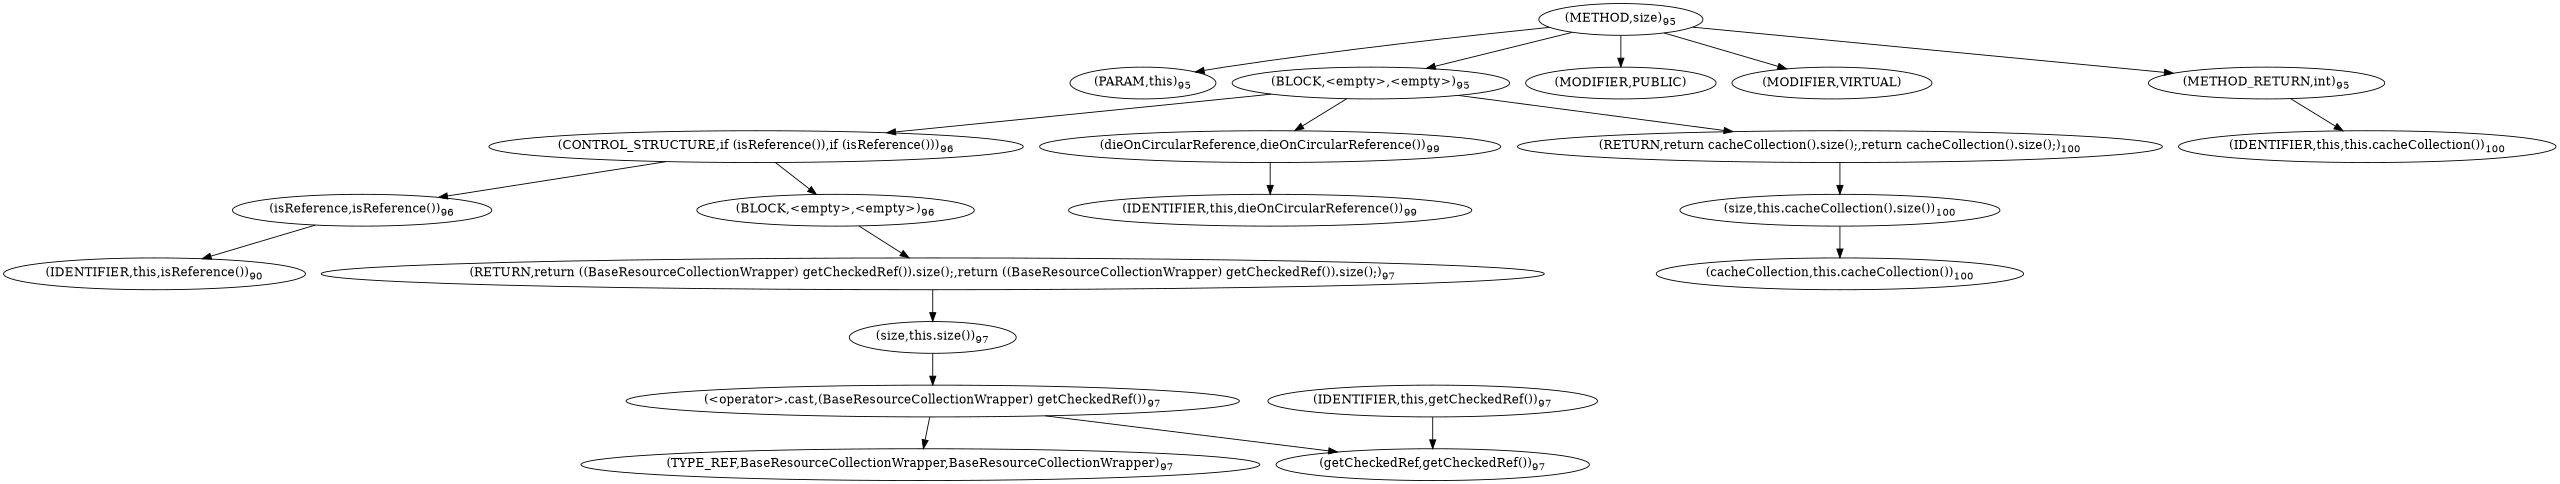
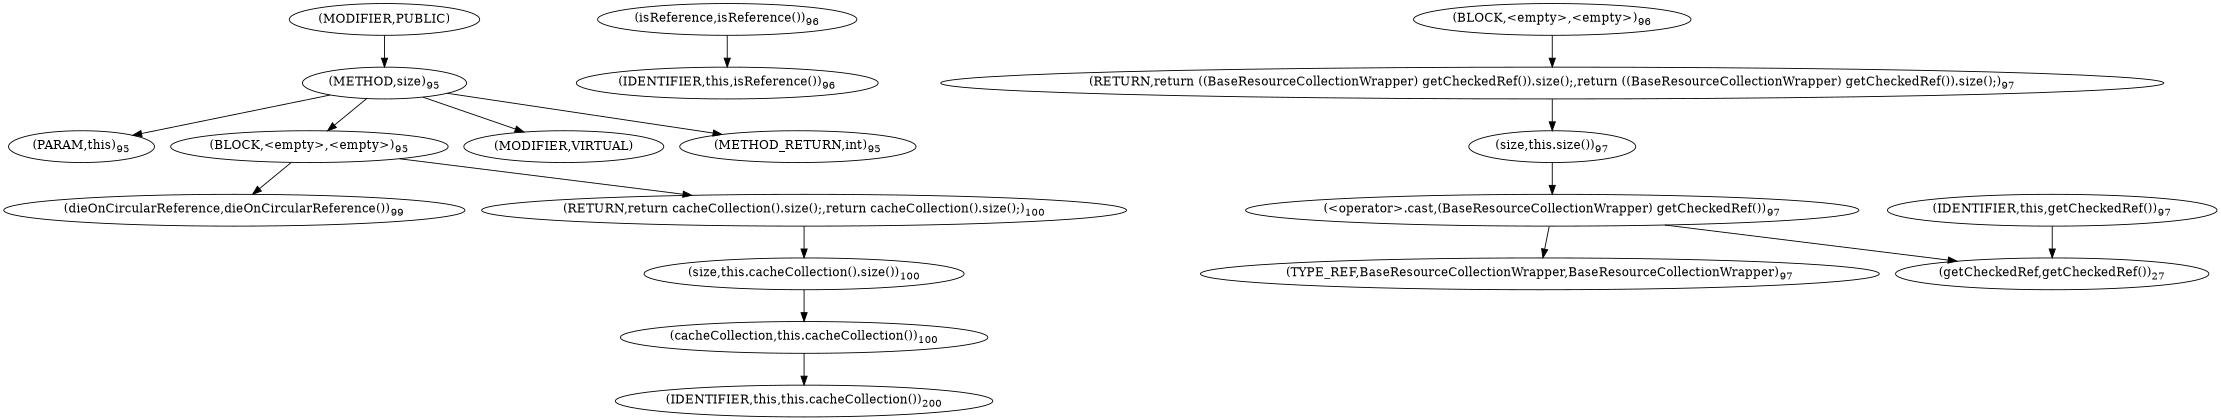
edge "(METHOD,size)" -> "(MODIFIER,PUBLIC)": reversed
edge "(METHOD_RETURN,int)" -> "(IDENTIFIER,this,this.cacheCollection())": now "(cacheCollection,this.cacheCollection())" -> "(IDENTIFIER,this,this.cacheCollection())"
node "(IDENTIFIER,this,this.cacheCollection())": text "100" -> "200"
node "(CONTROL_STRUCTURE,if (isReference()),if (isReference()))": removed
node "(IDENTIFIER,this,dieOnCircularReference())": removed
node "(IDENTIFIER,this,isReference())": text "90" -> "96"
node "(getCheckedRef,getCheckedRef())": text "97" -> "27"
